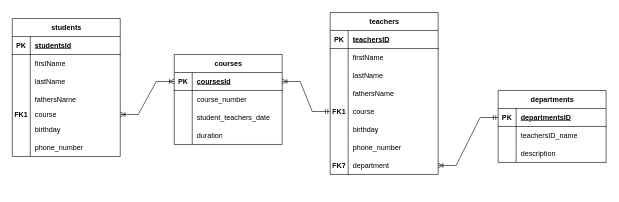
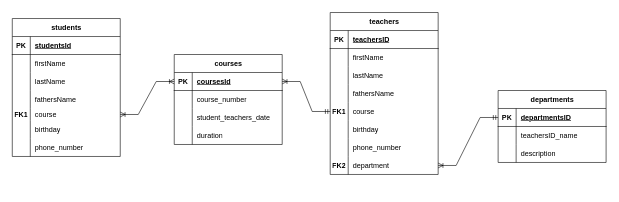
node "FK7": label "FK7" -> "FK2"
